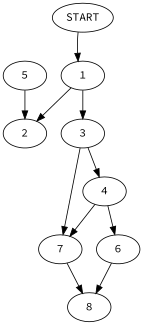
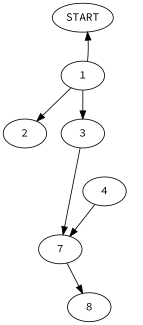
edge "START" -> "1": reversed
node "5": removed
edge "3" -> "4": removed
node "6": removed
